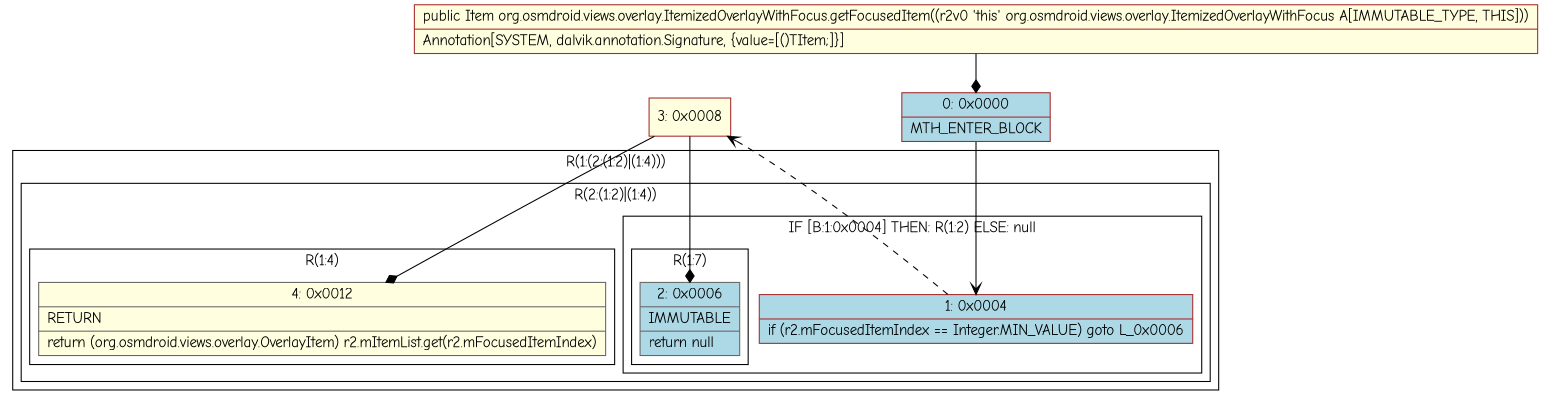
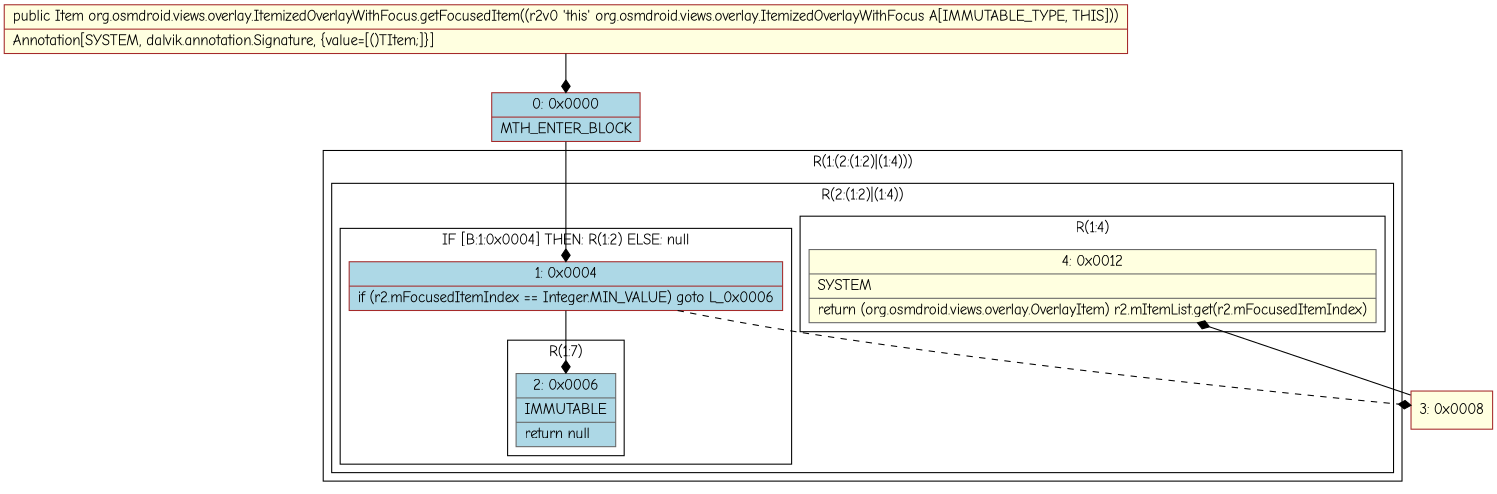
edge "3: 0x0008" -> "2: 0x0006": now "1: 0x0004" -> "2: 0x0006"
edge "1: 0x0004" -> "3: 0x0008": arrowhead vee -> diamond
edge "0: 0x0000" -> "1: 0x0004": arrowhead vee -> diamond
node "4: 0x0012": text "RETURN" -> "SYSTEM"
